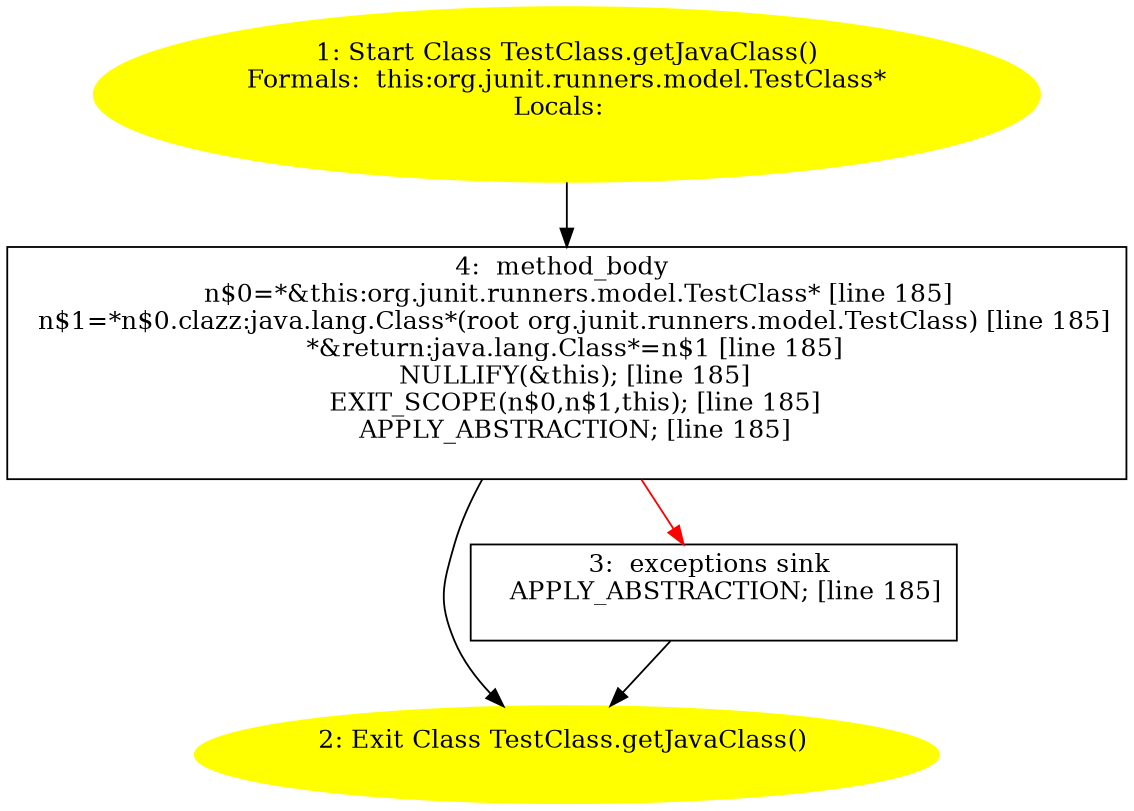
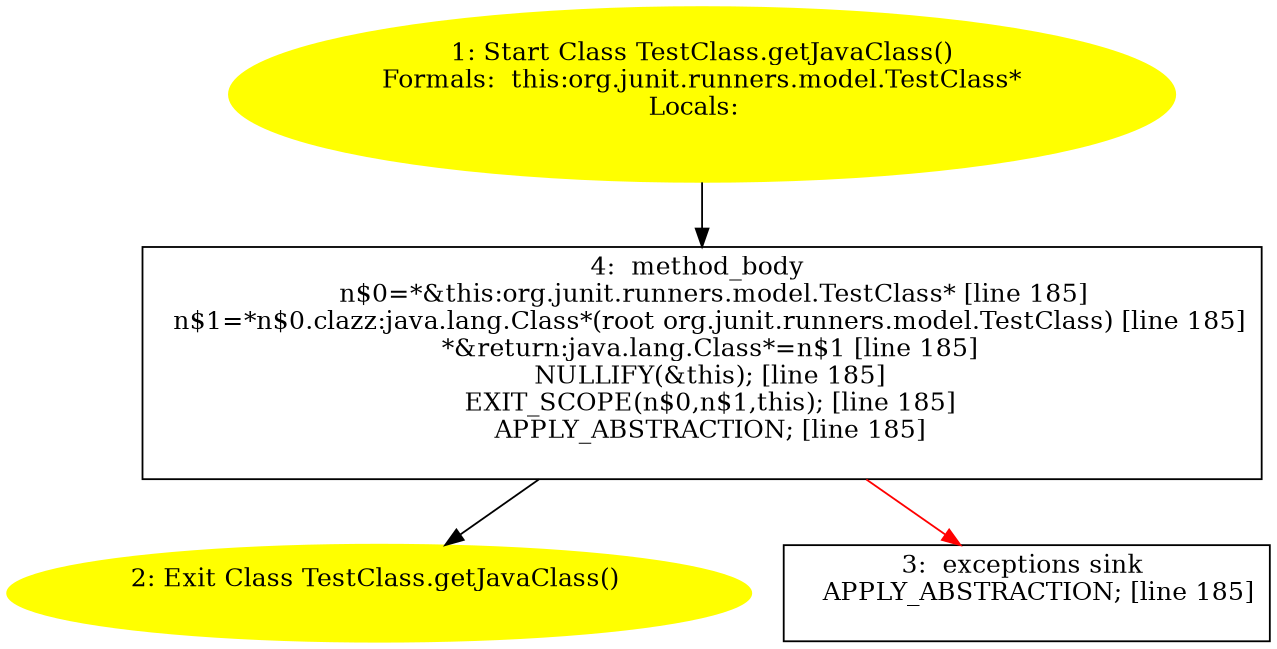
edge "3:  exceptions sink APPLY_ABSTRACTION; [line 185]" -> "2: Exit Class TestClass.getJavaClass()": removed
